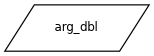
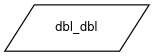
node "arg_dbl": label "arg_dbl" -> "dbl_dbl"
